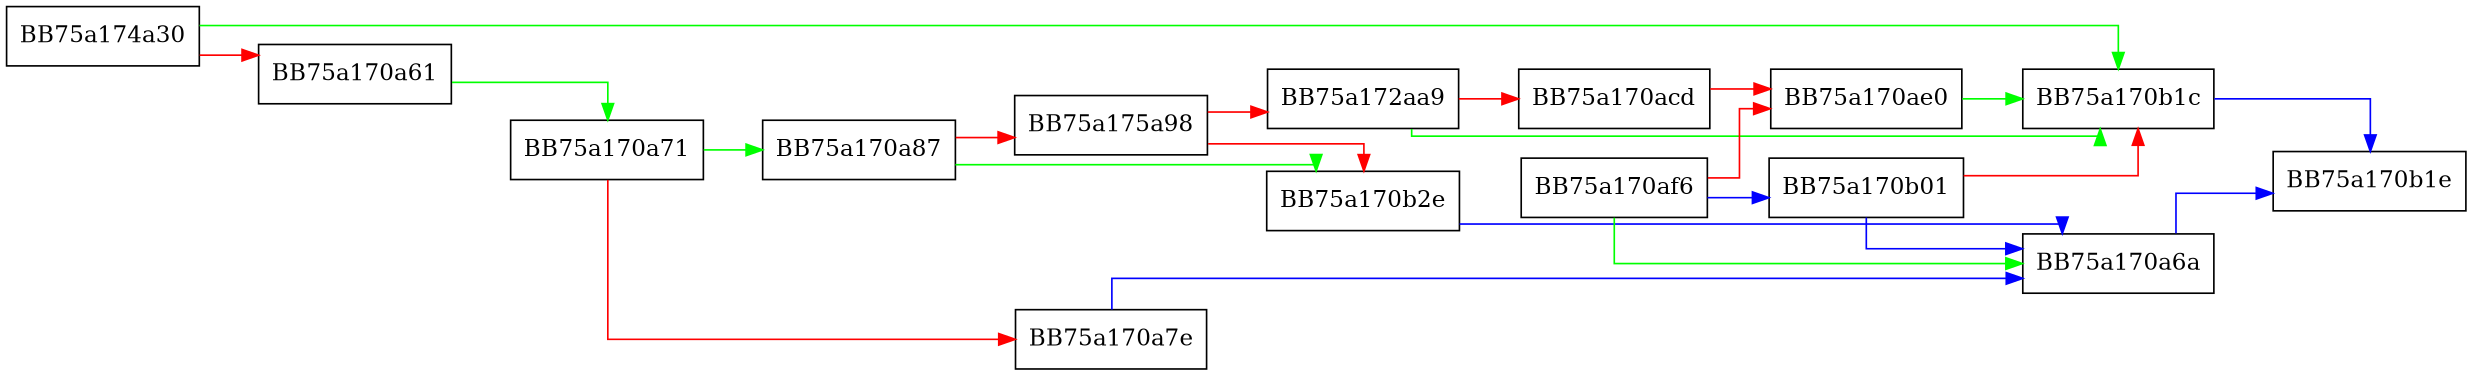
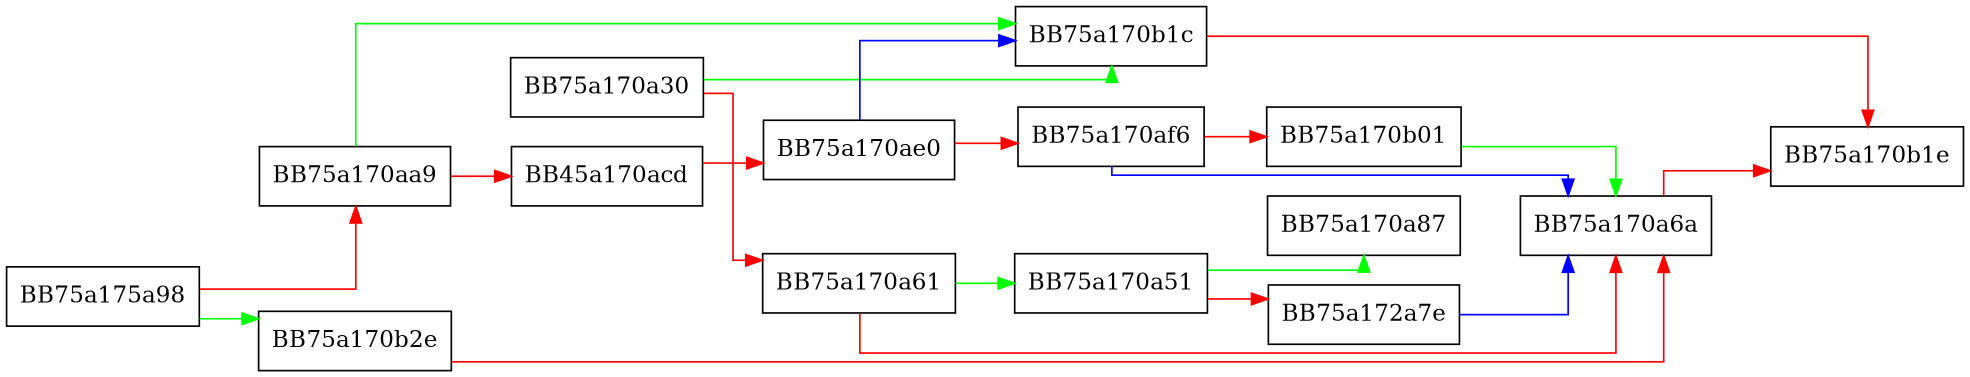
node "BB75a174a30": label "BB75a174a30" -> "BB75a170a30"
node "BB75a172aa9": label "BB75a172aa9" -> "BB75a170aa9"
node "BB75a170acd": label "BB75a170acd" -> "BB45a170acd"
edge "BB75a170ae0" -> "BB75a170b1c": color green -> blue
edge "BB75a170b1c" -> "BB75a170b1e": color blue -> red
edge "BB75a170a87" -> "BB75a175a98": removed
edge "BB75a175a98" -> "BB75a170b2e": color red -> green
node "BB75a170a71": label "BB75a170a71" -> "BB75a170a51"
edge "BB75a170af6" -> "BB75a170ae0": reversed
edge "BB75a170a87" -> "BB75a170b2e": removed
edge "BB75a170b01" -> "BB75a170b1c": removed
edge "BB75a170a6a" -> "BB75a170b1e": color blue -> red
edge "BB75a170af6" -> "BB75a170b01": color blue -> red
edge "BB75a170b2e" -> "BB75a170a6a": color blue -> red
edge "BB75a170b01" -> "BB75a170a6a": color blue -> green
edge "BB75a170af6" -> "BB75a170a6a": color green -> blue
node "BB75a170a7e": label "BB75a170a7e" -> "BB75a172a7e"
edge "BB75a170a61" -> "BB75a170a6a": added
